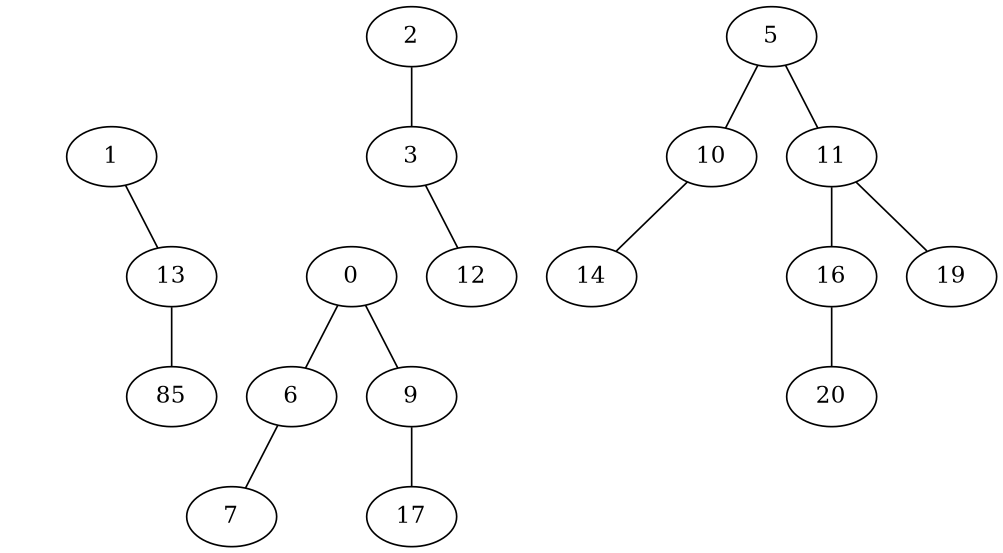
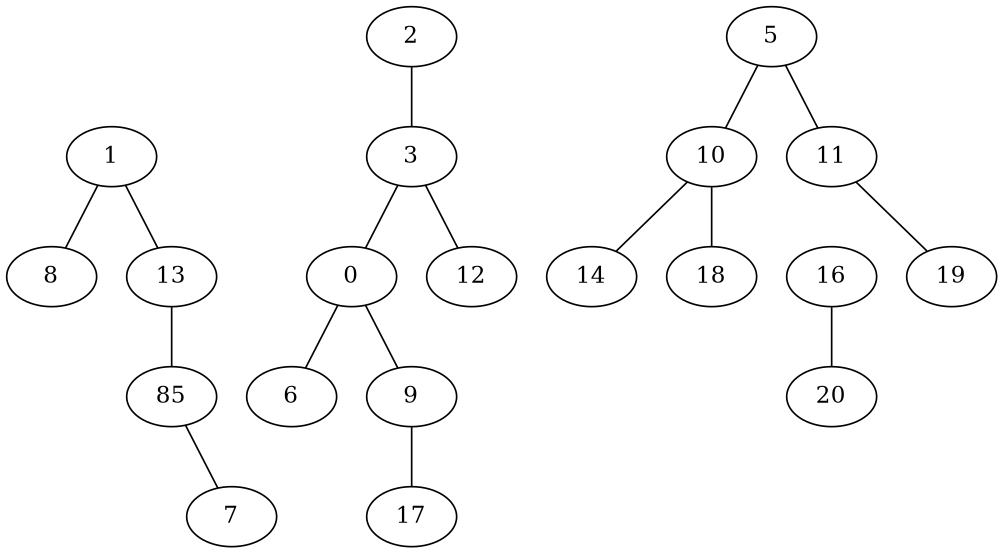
edge "3" -- "0": added
edge "11" -- "16": removed
node "8": added
node "18": added
edge "6" -- "7": now "85" -- "7"
